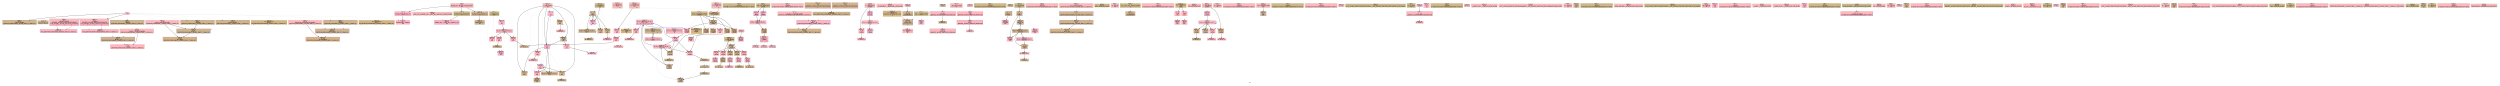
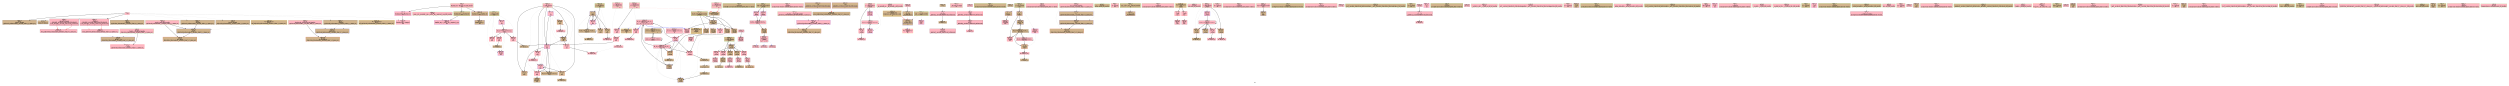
node "NodeID: 8": added
